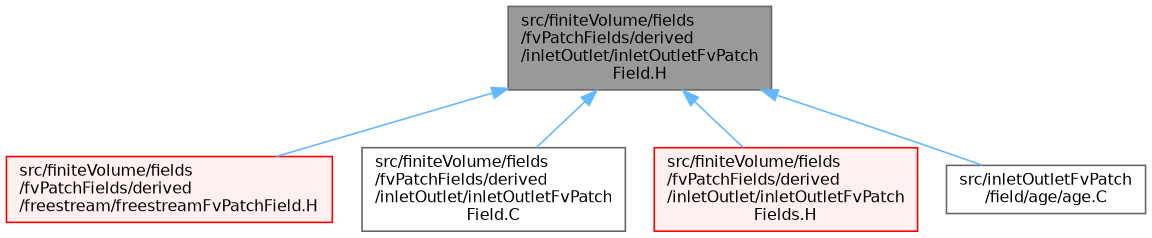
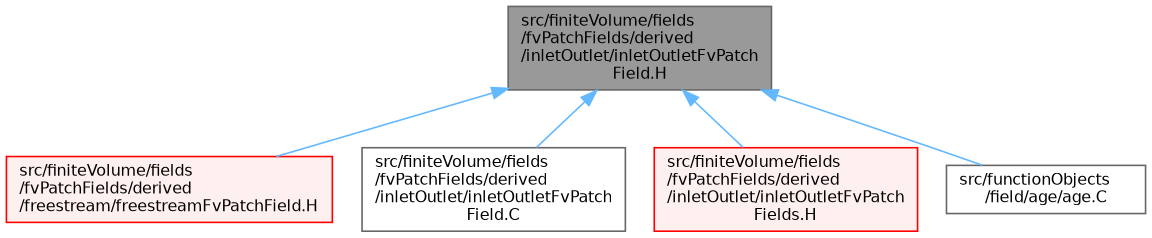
node "src/inletOutletFvPatch /field/age/age.C": label "src/inletOutletFvPatch /field/age/age.C" -> "src/functionObjects /field/age/age.C"
